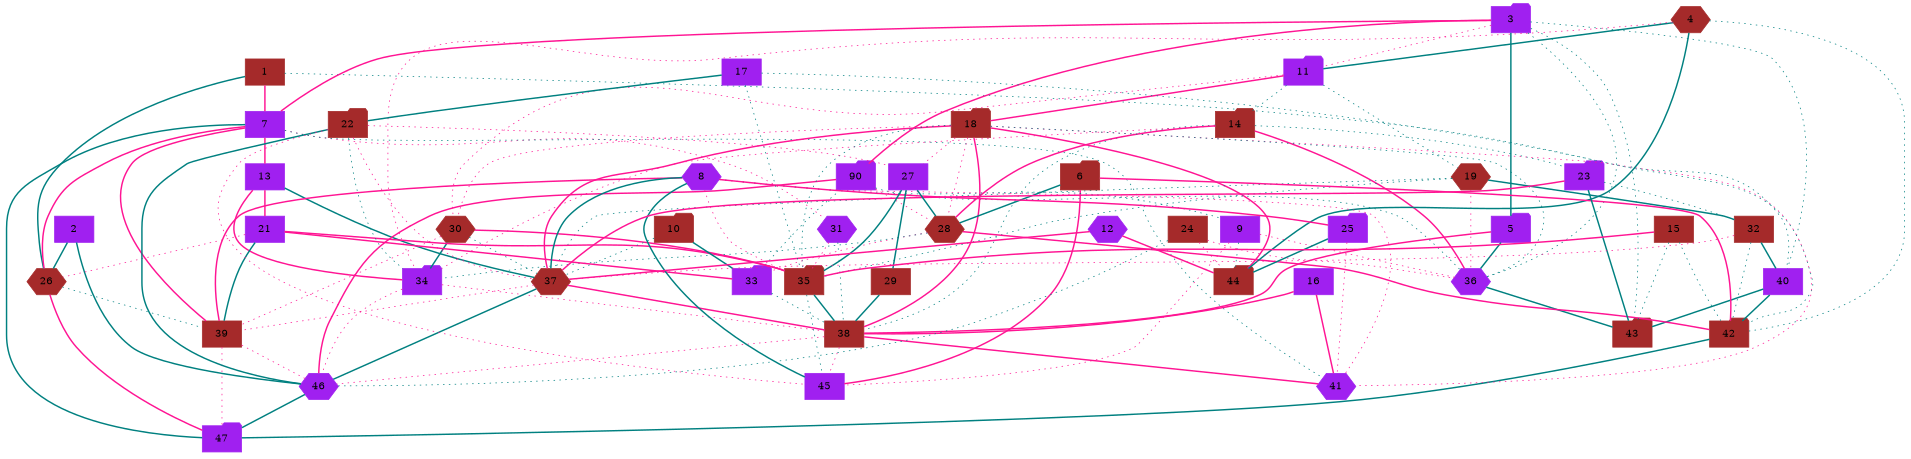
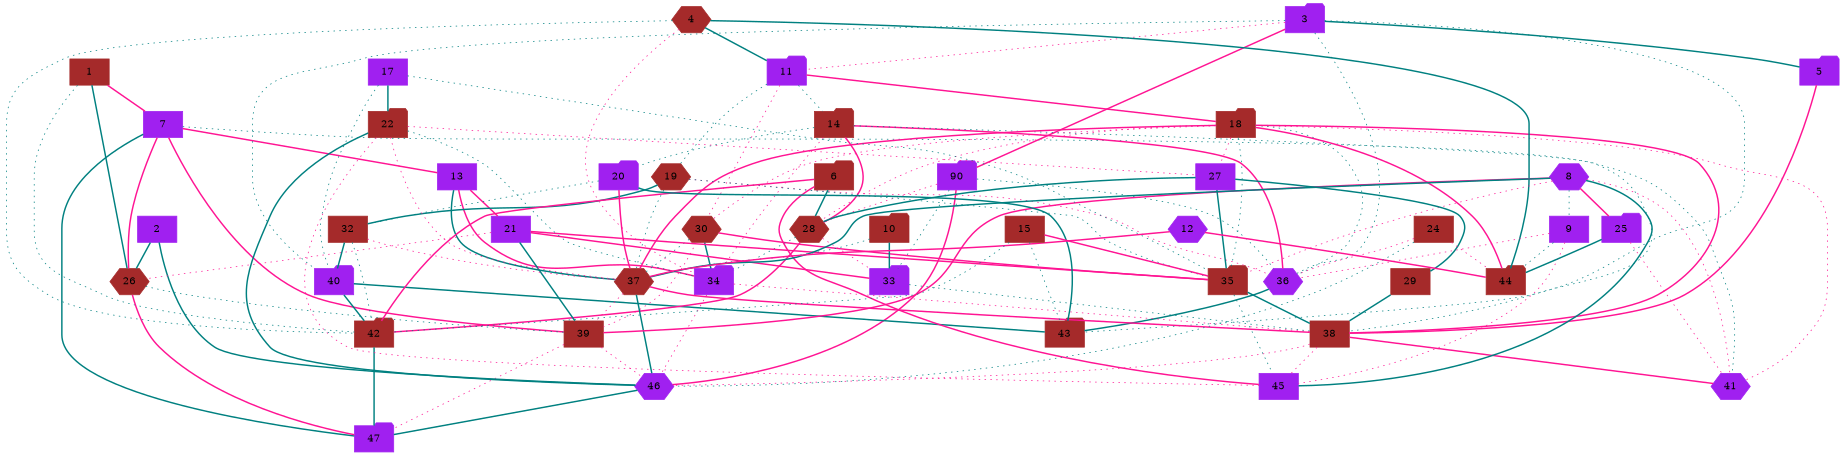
edge "3" -- "7": removed
node "23": label "23" -> "20"
node "31": removed
edge "5" -- "36": removed
node "16": removed
node "40": shape box -> folder
